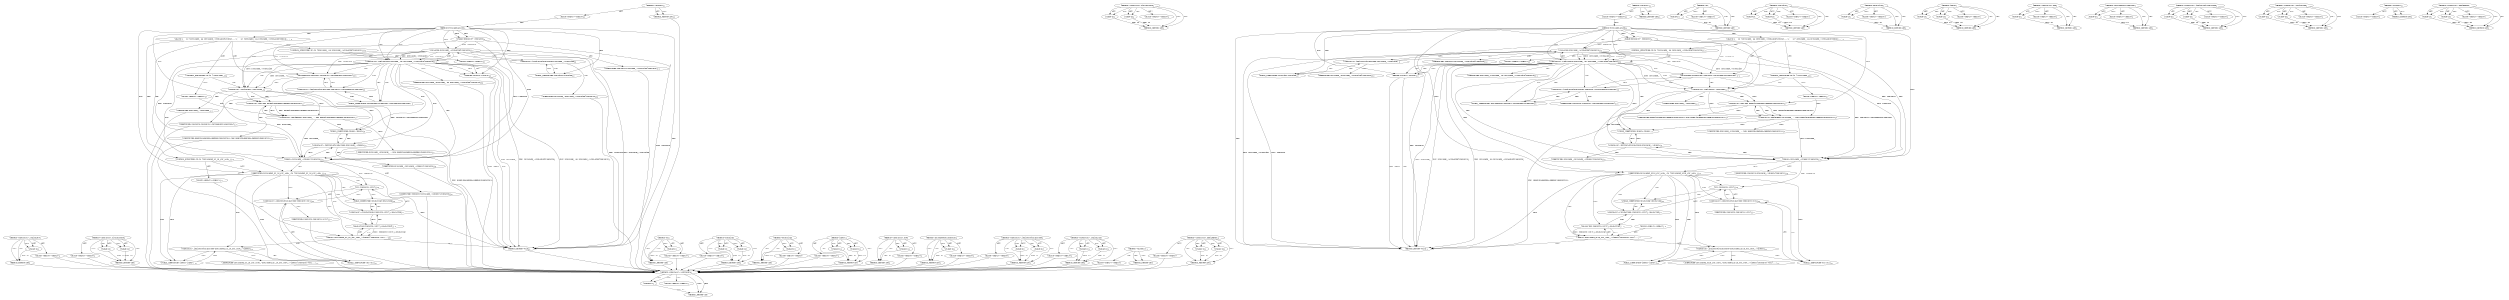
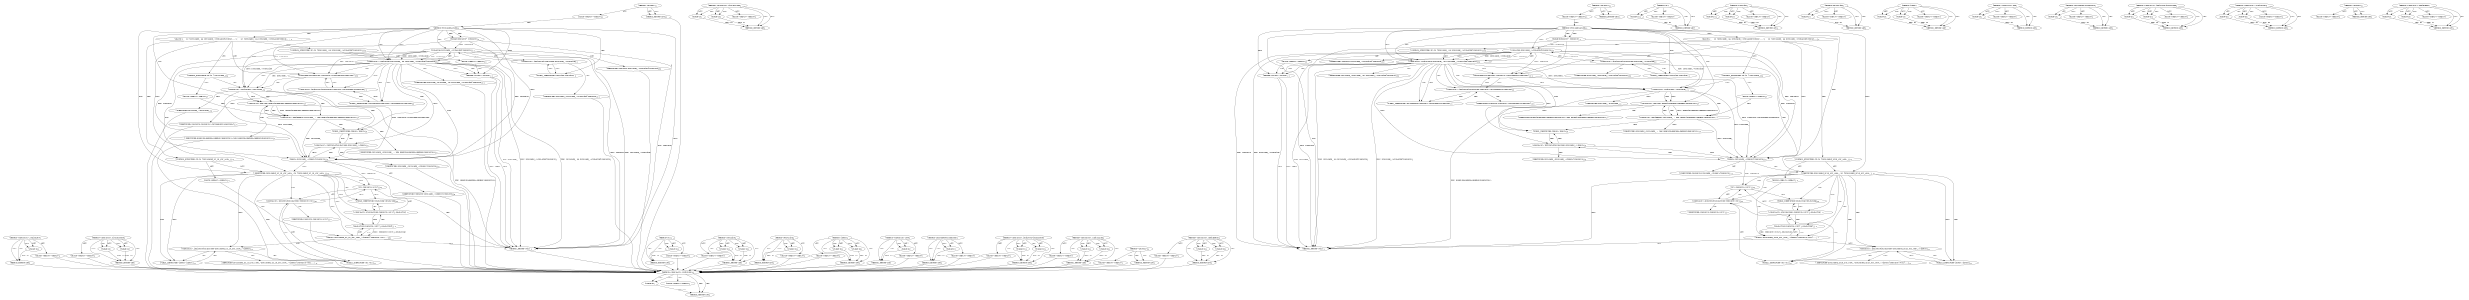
node "(CONTROL_STRUCTURE,IF,if (preloaded_urls_for_test_))": added
